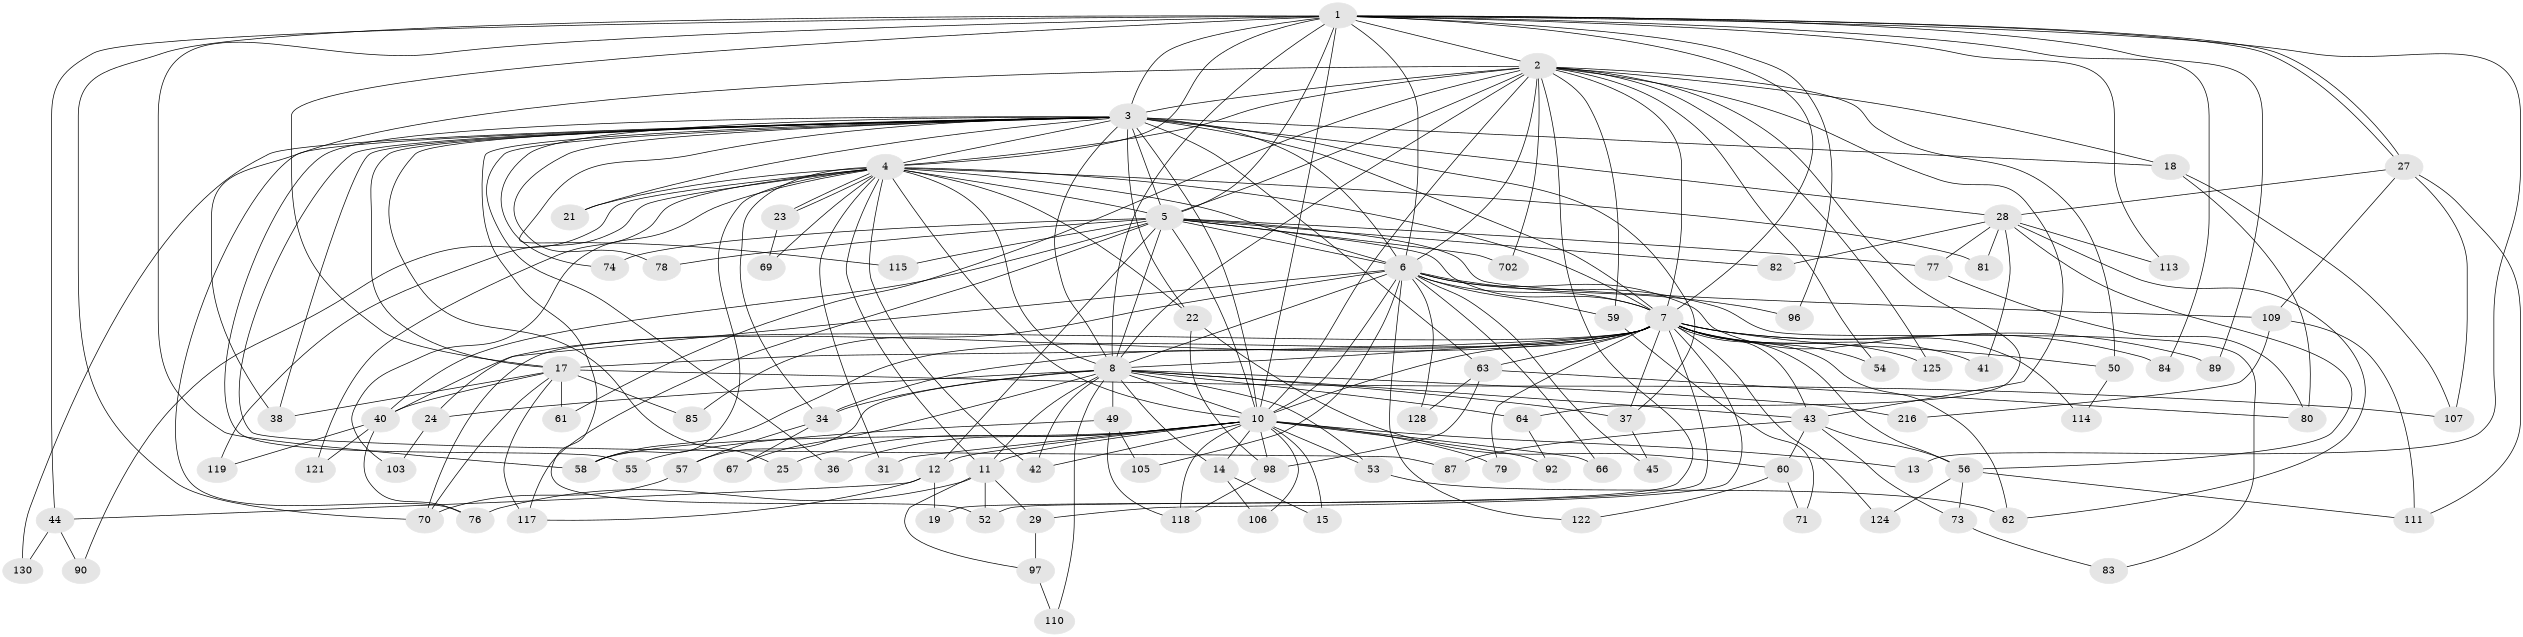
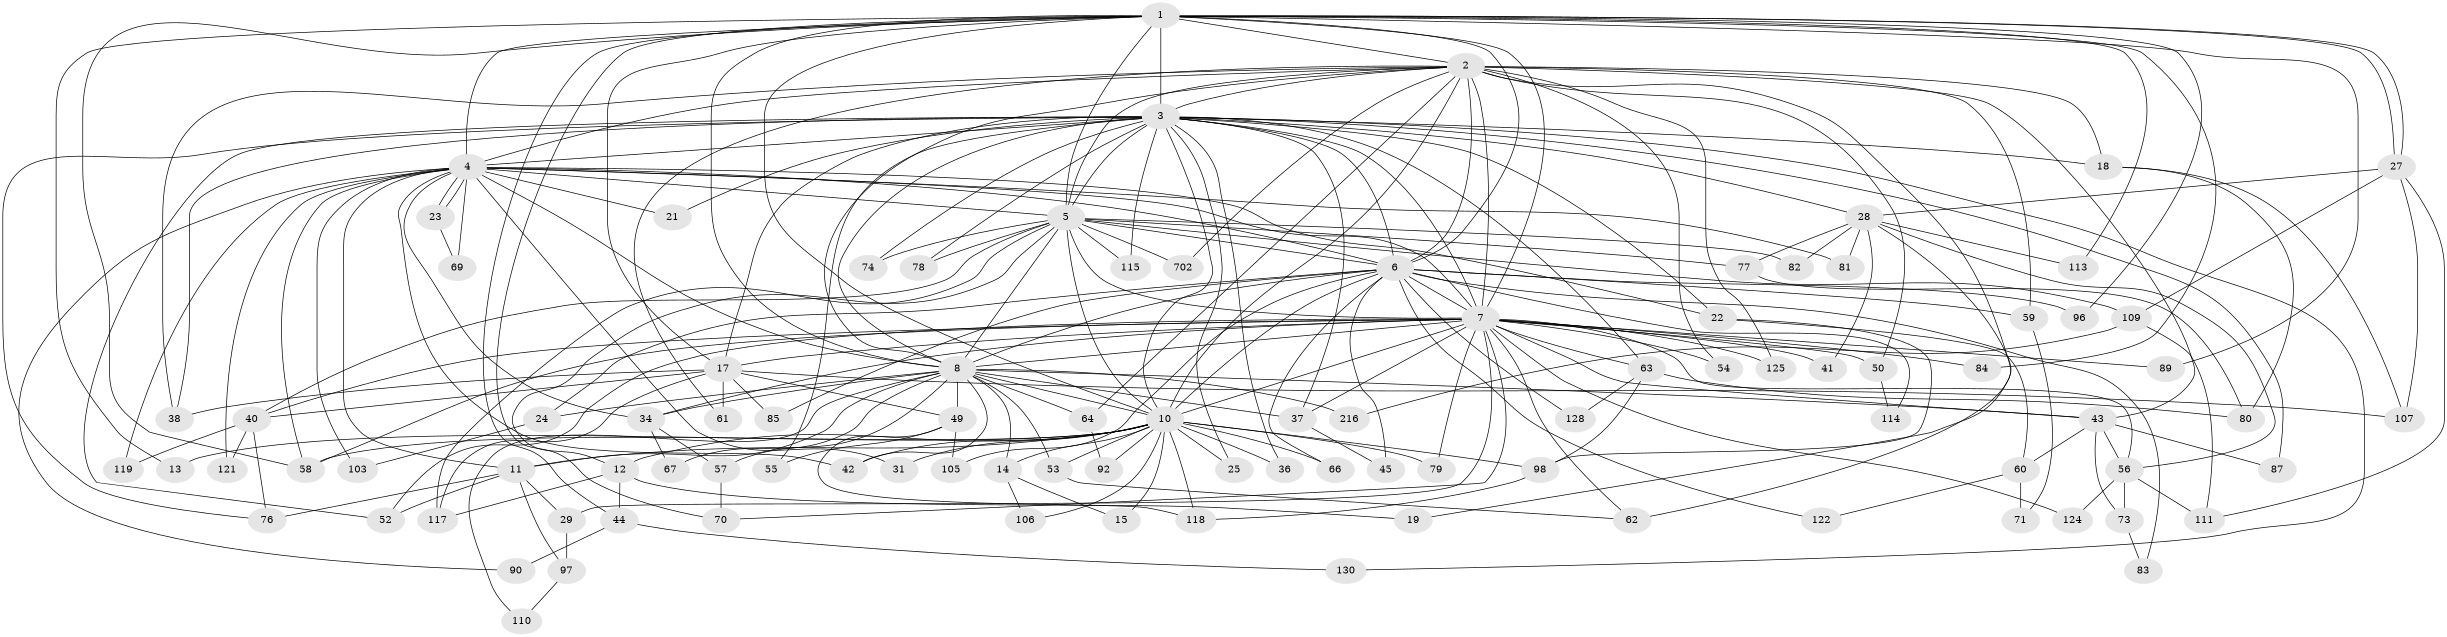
edge "4" -- "10": removed
edge "17" -- "70": now "17" -- "49"
